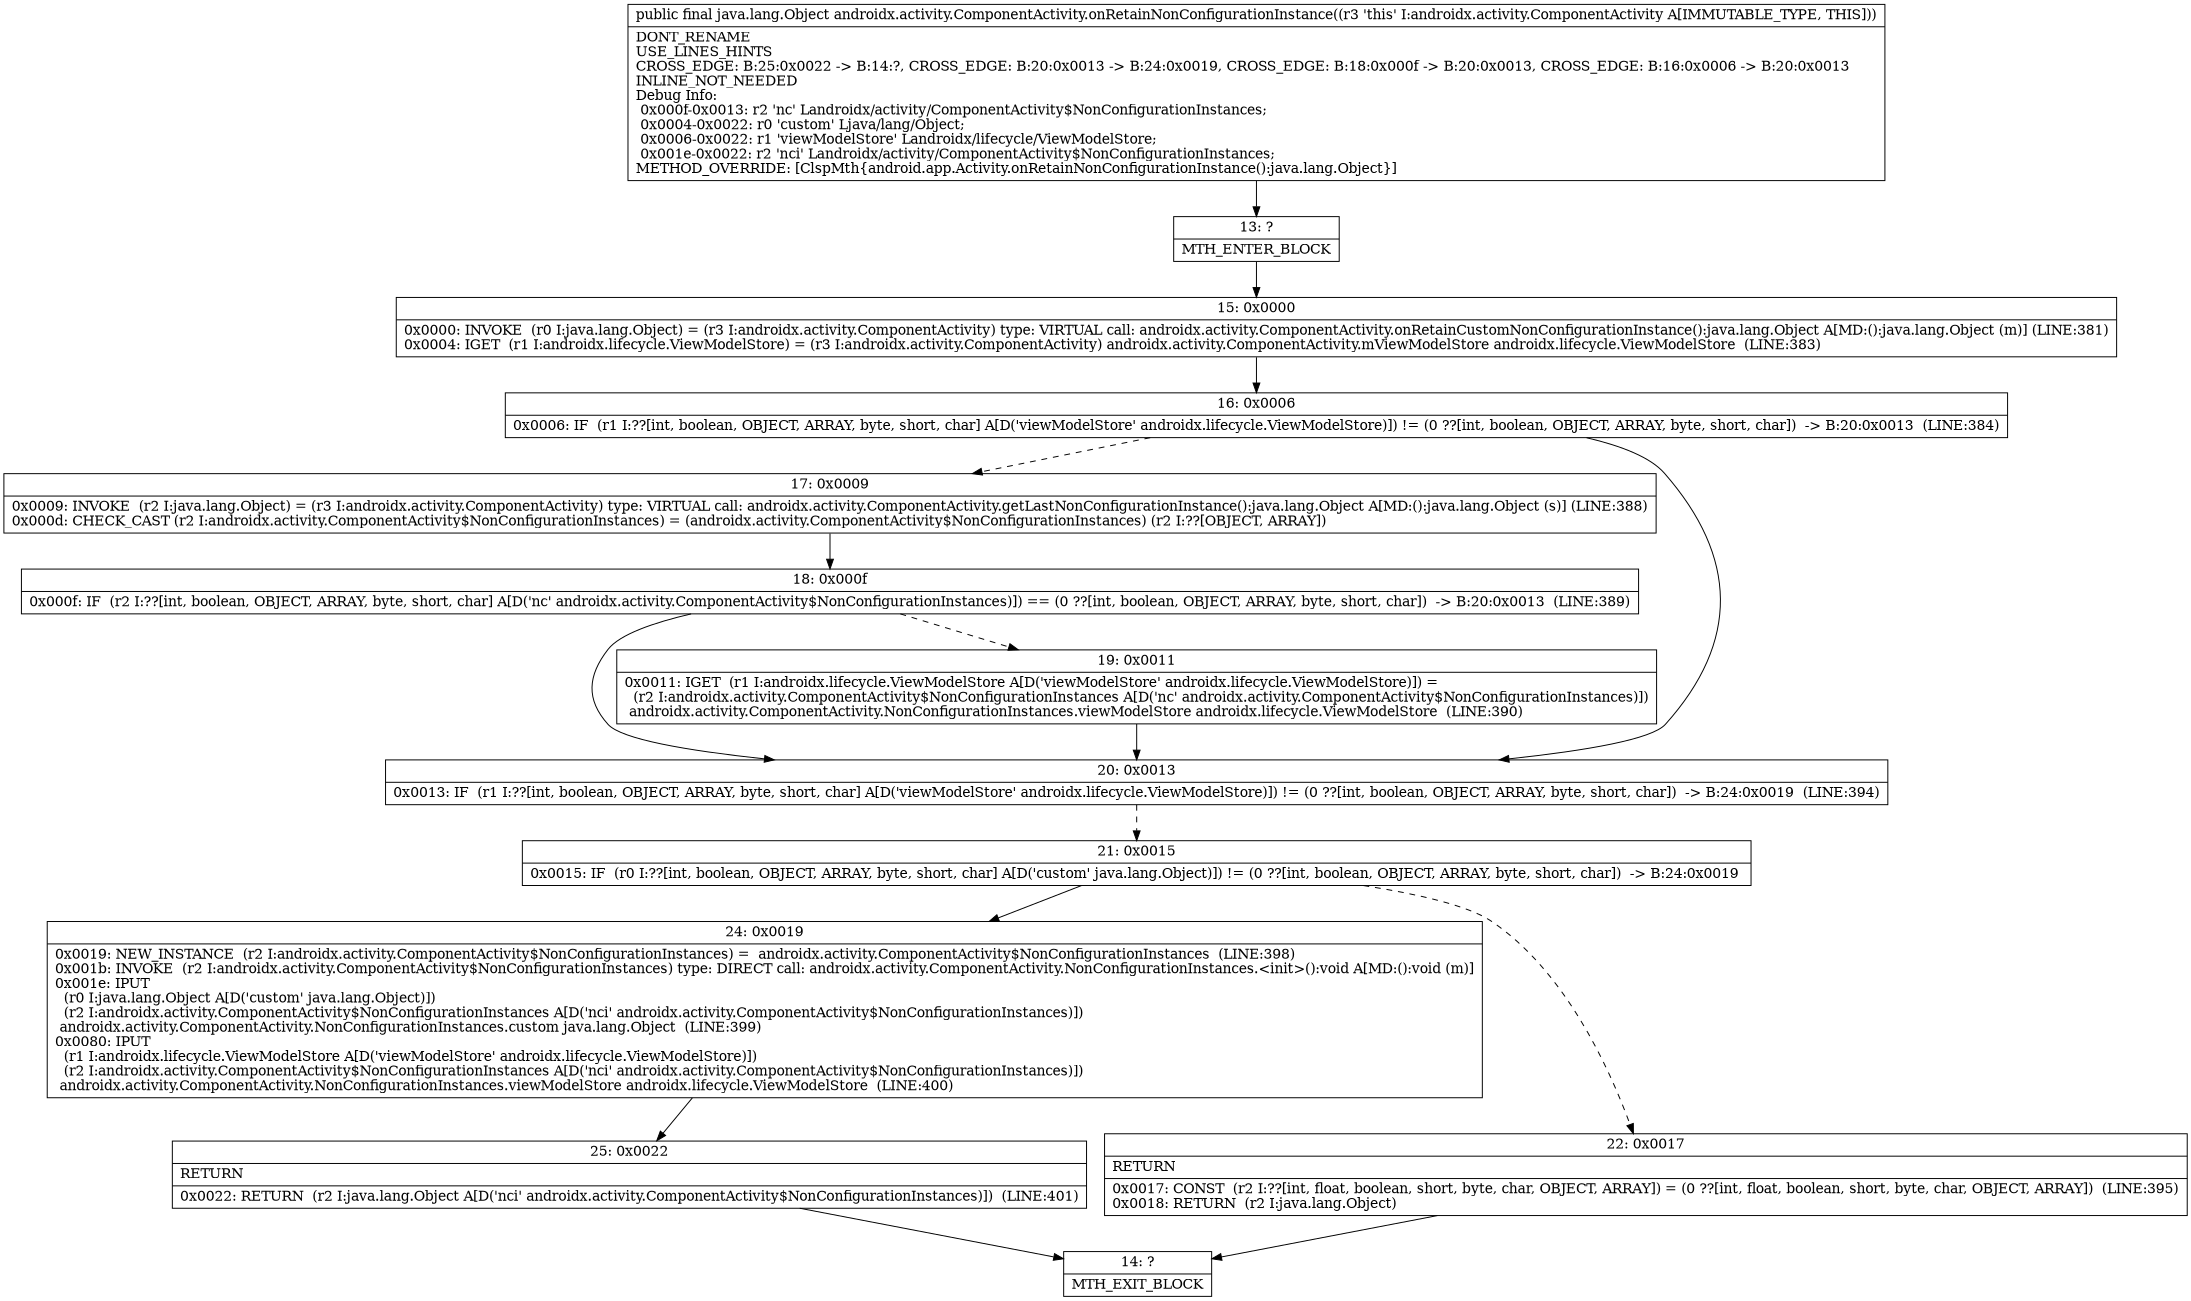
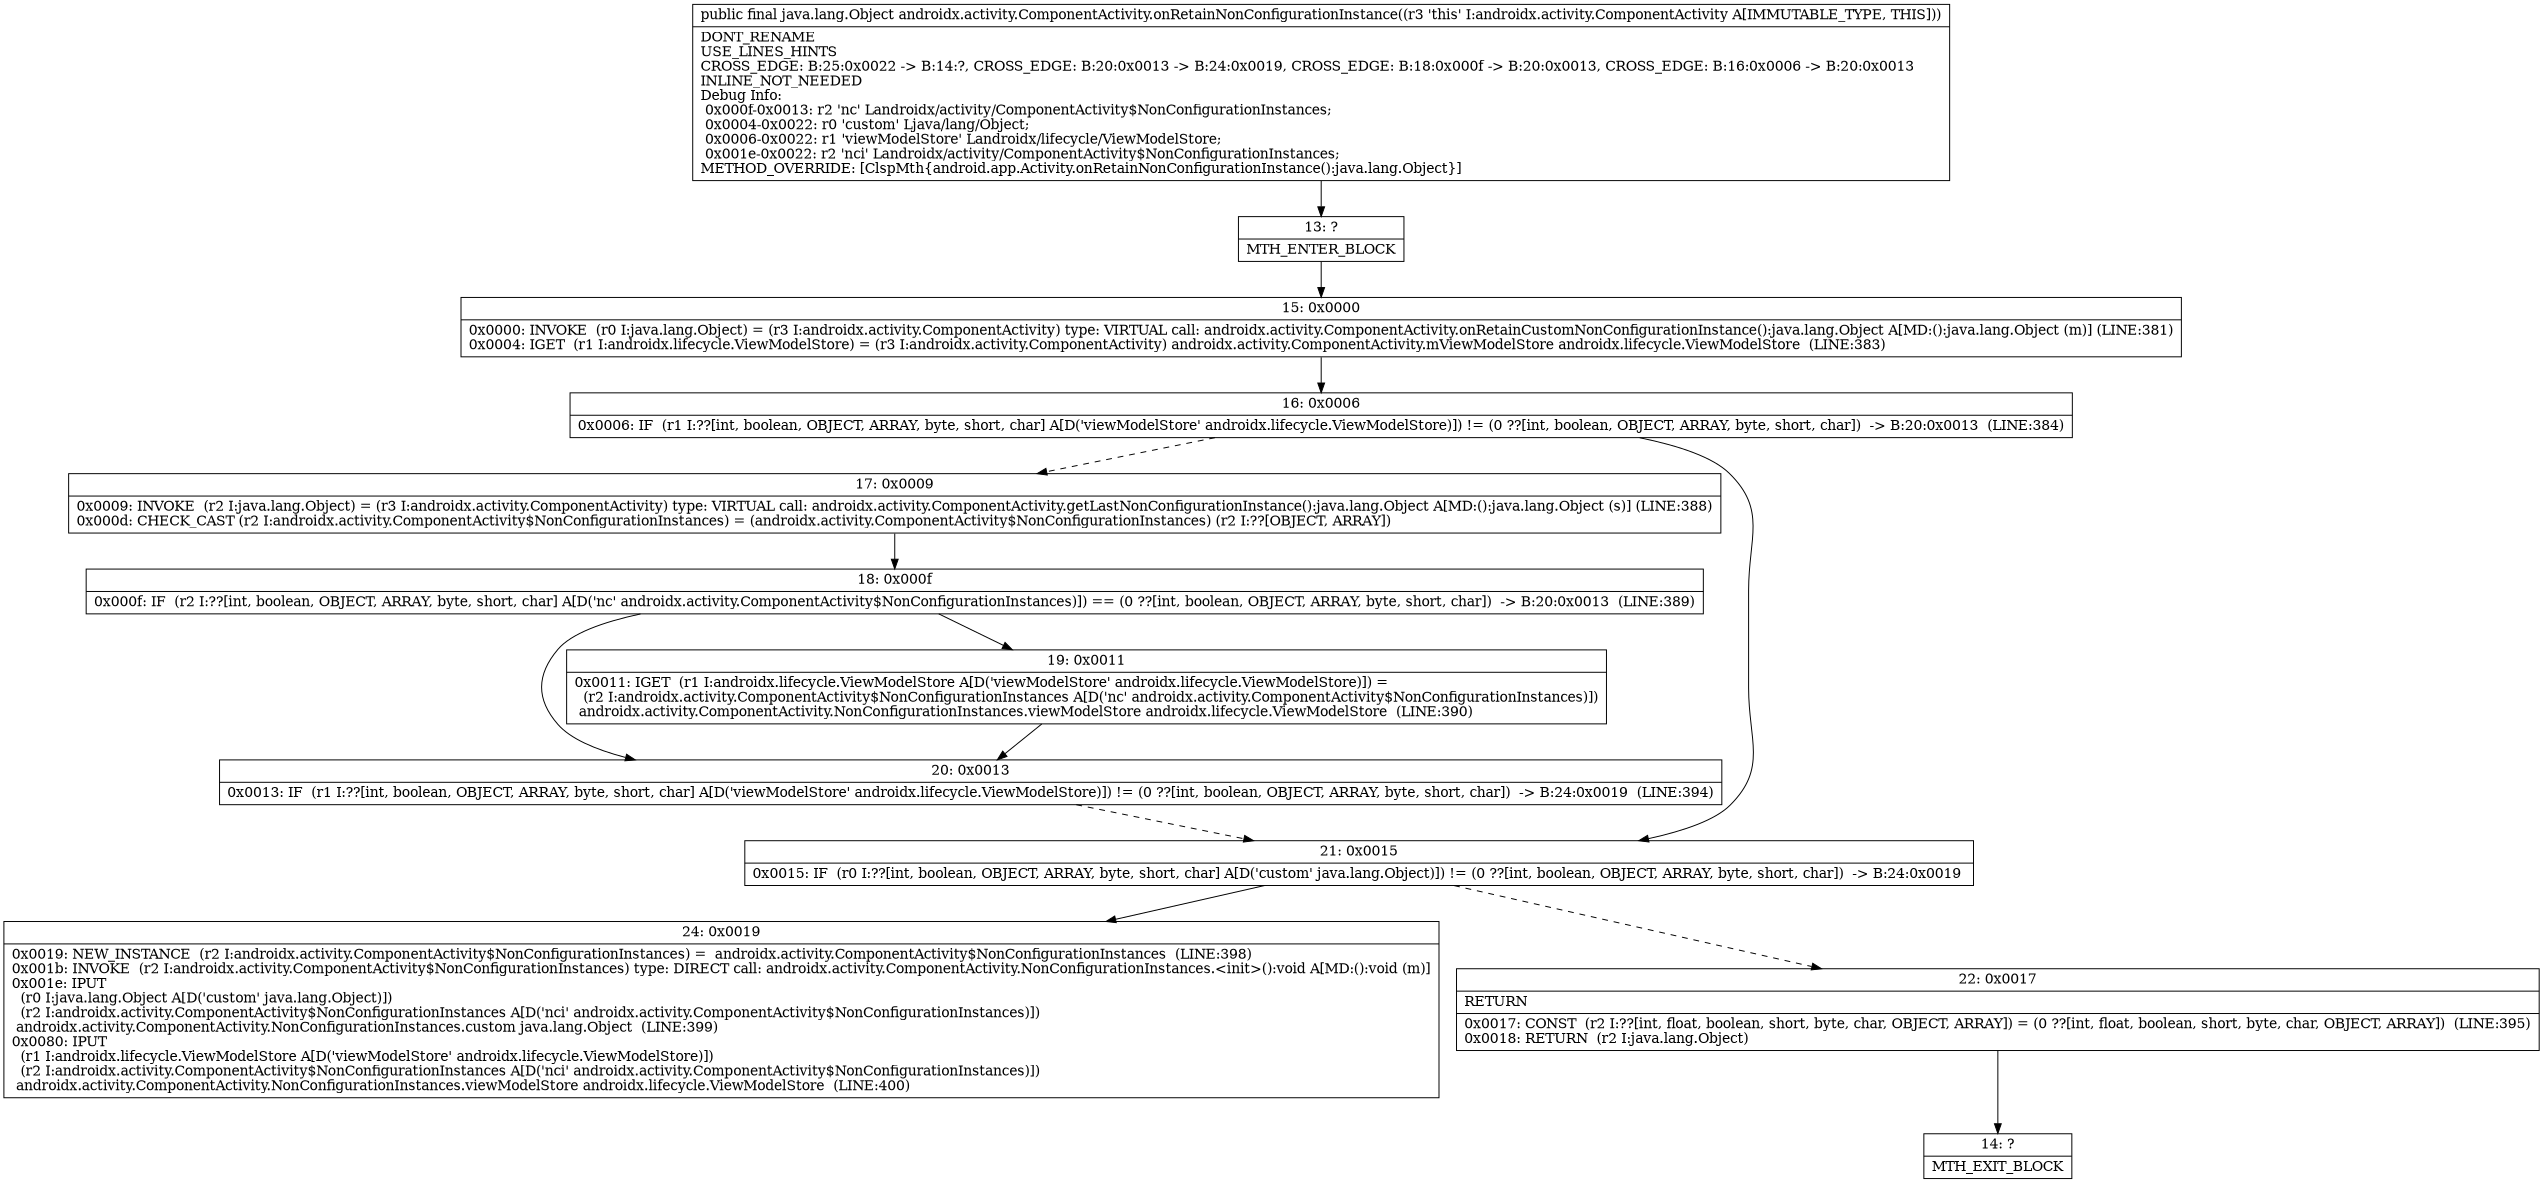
edge "18: 0x000f" -> "19: 0x0011": style dashed -> solid
edge "16: 0x0006" -> "20: 0x0013": now "16: 0x0006" -> "21: 0x0015"
node "25: 0x0022": removed
